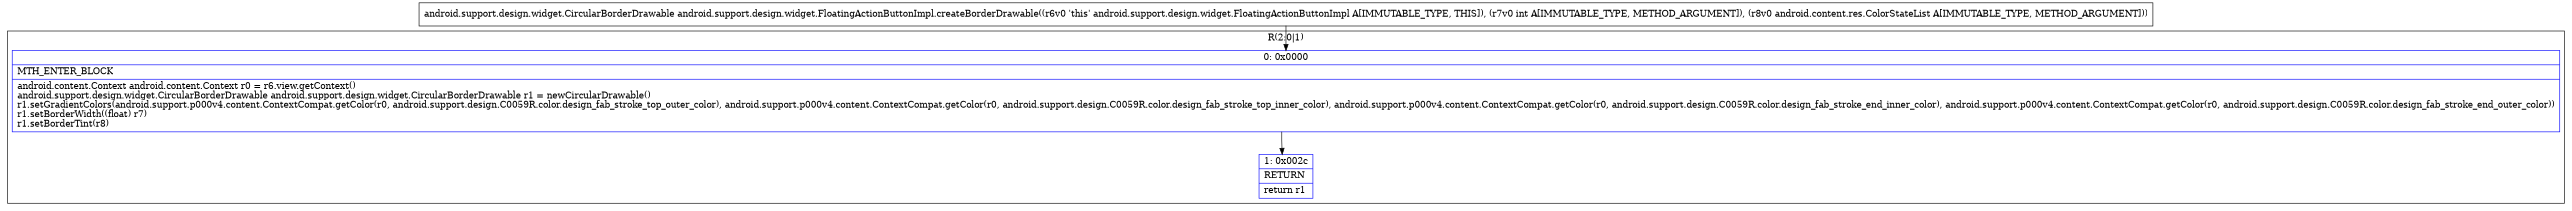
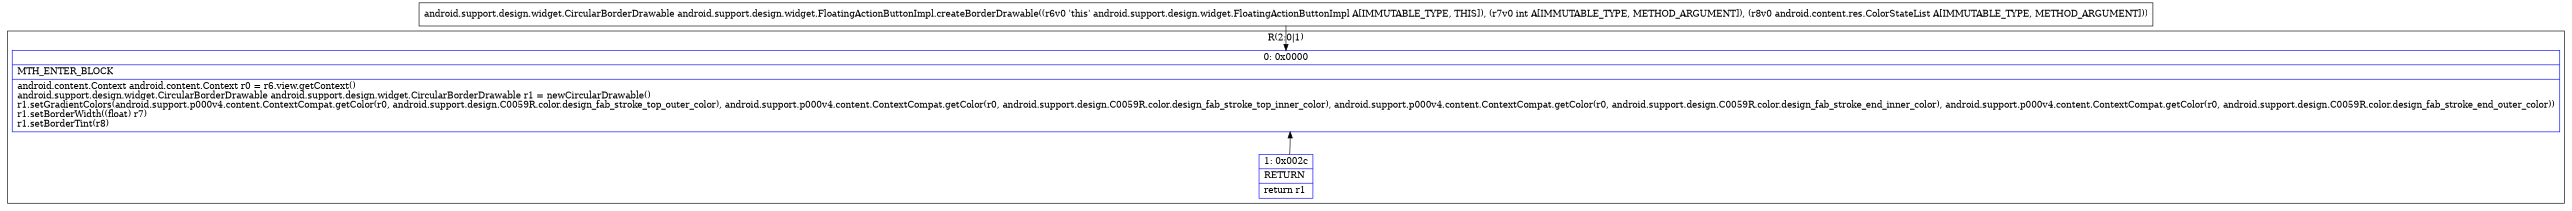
edge "0: 0x0000" -> "1: 0x002c": reversed
